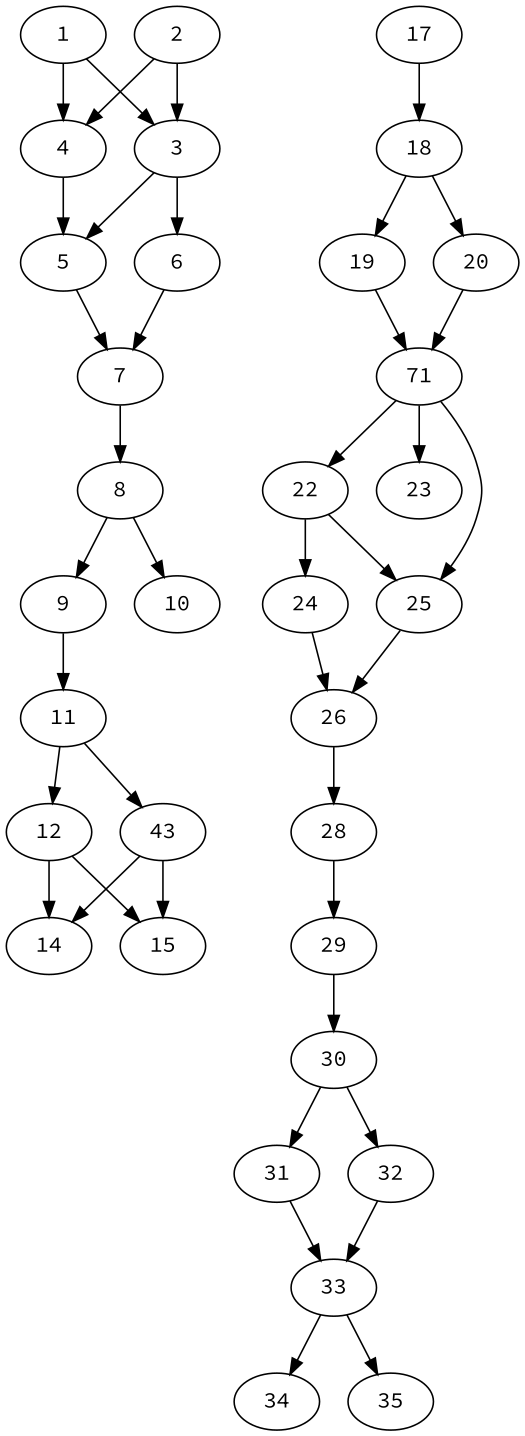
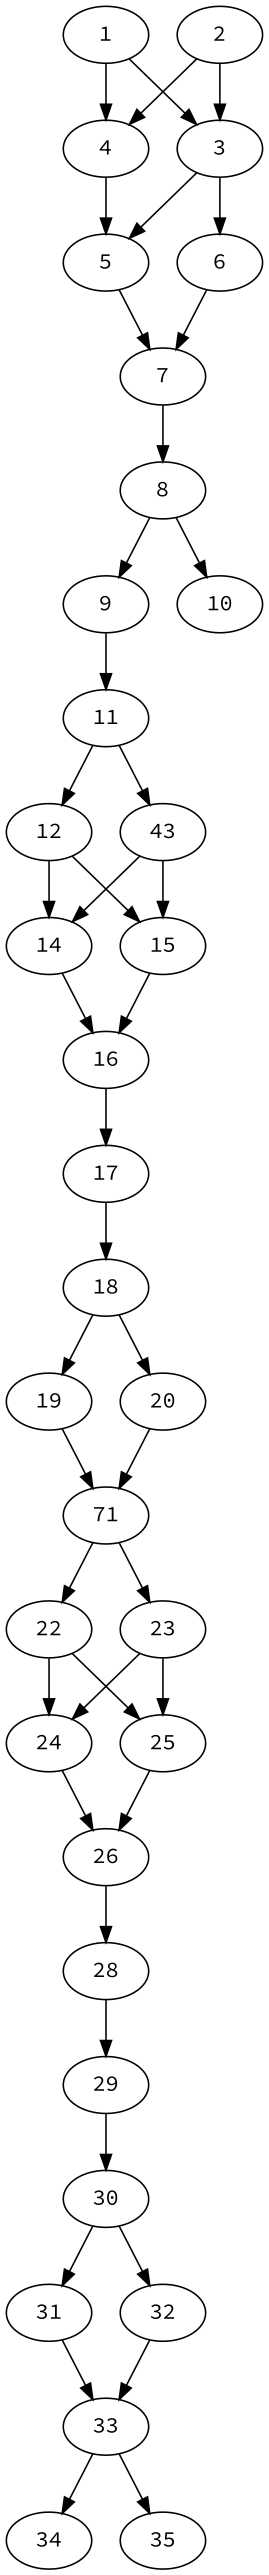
edge "71" -> "25": now "23" -> "25"
node "16": added
edge "23" -> "24": added
